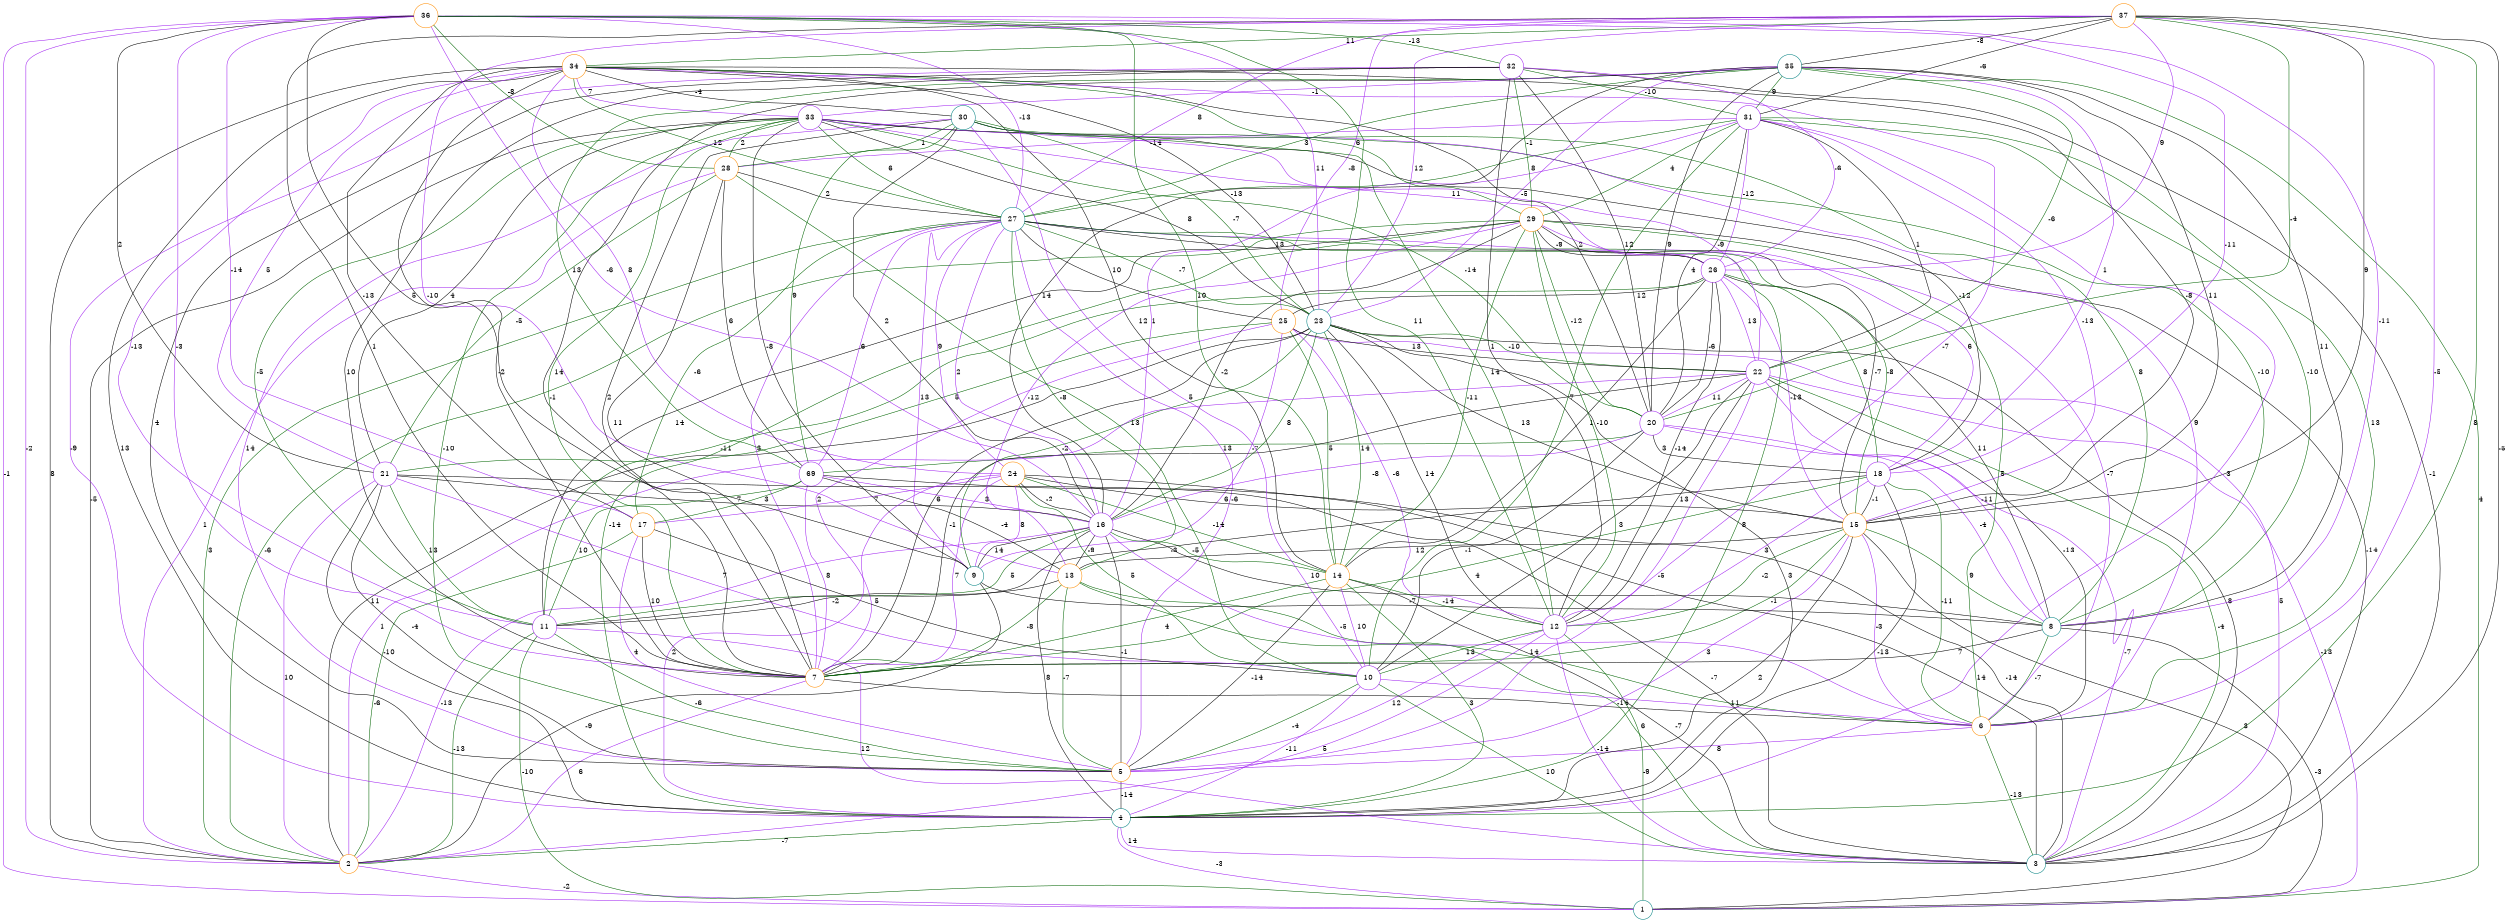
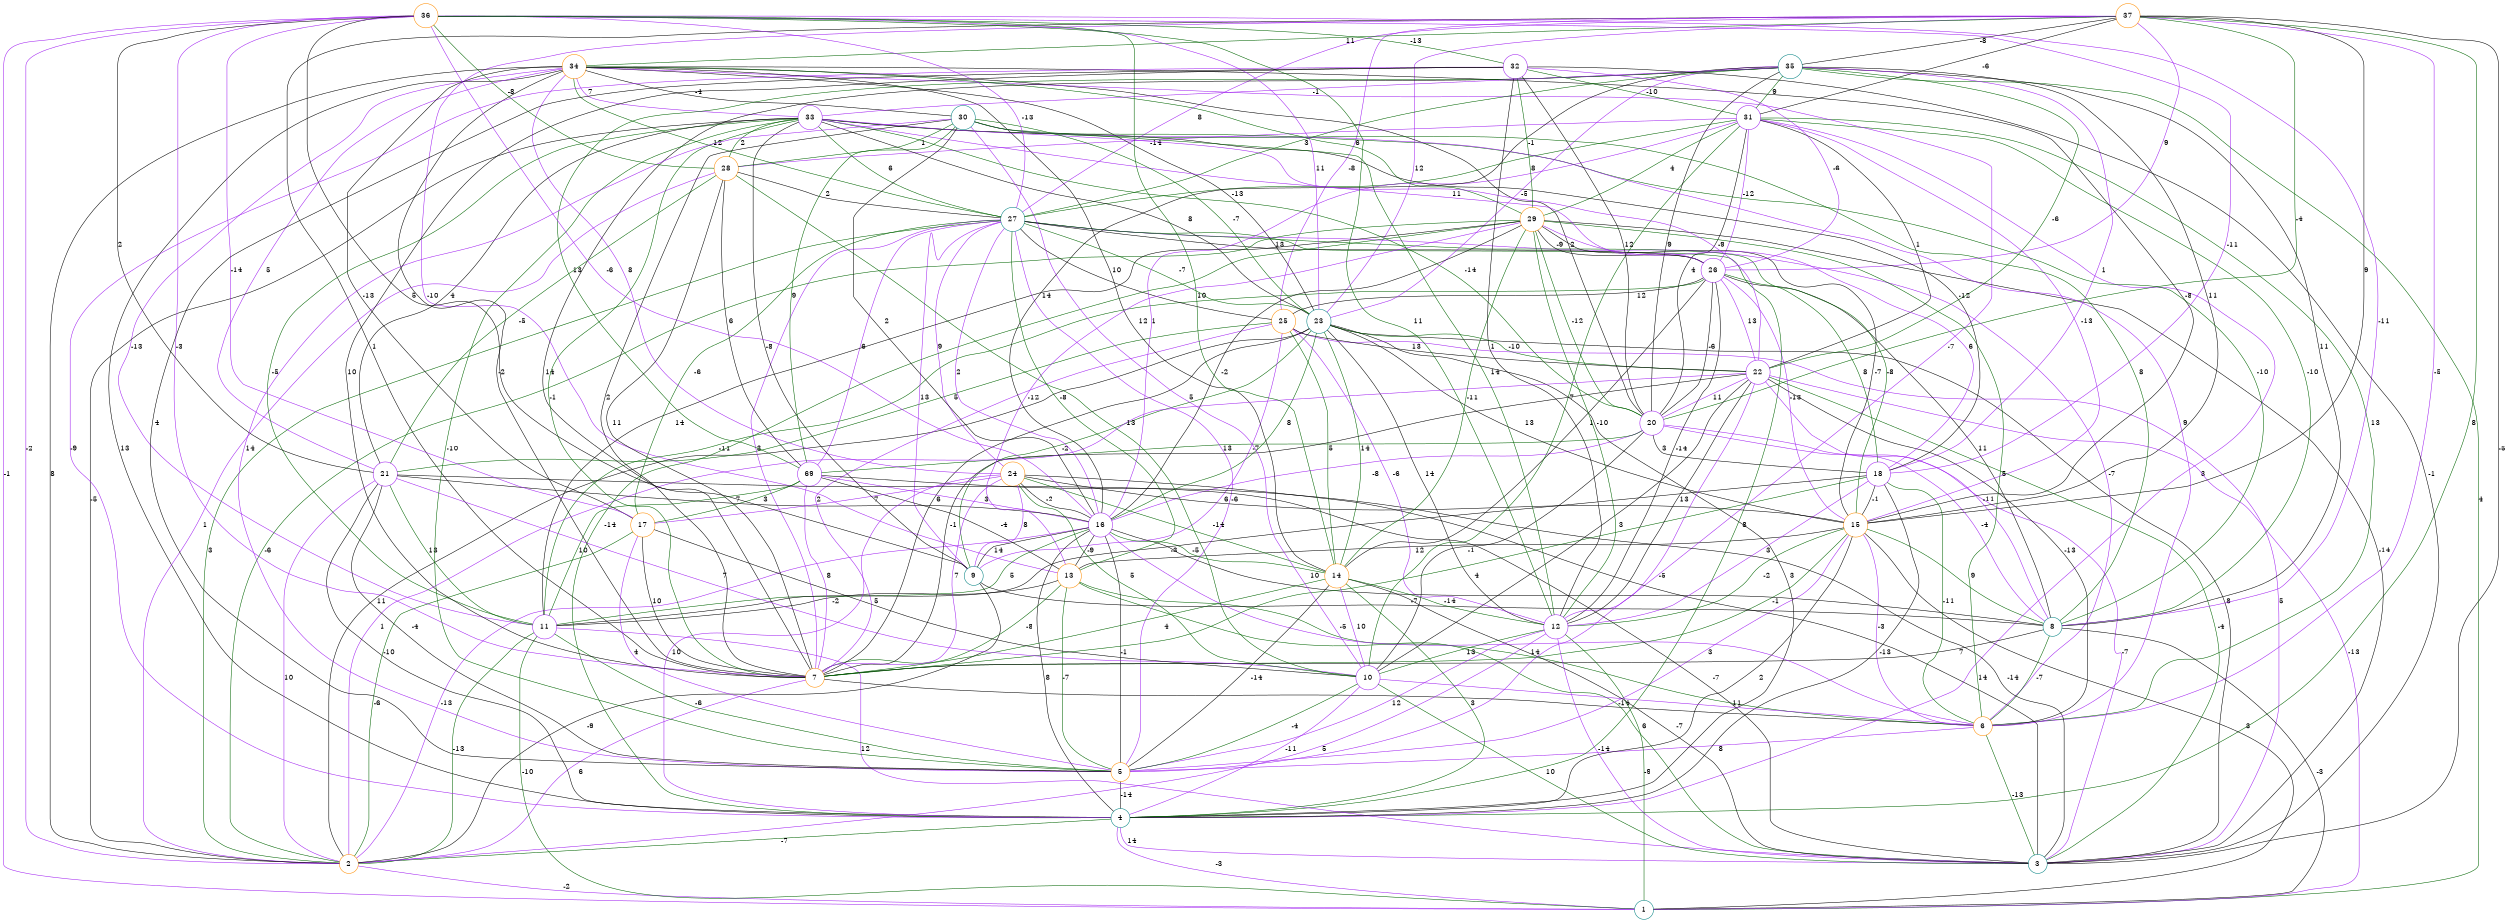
edge "24" -- "4": label "2" -> "10"
